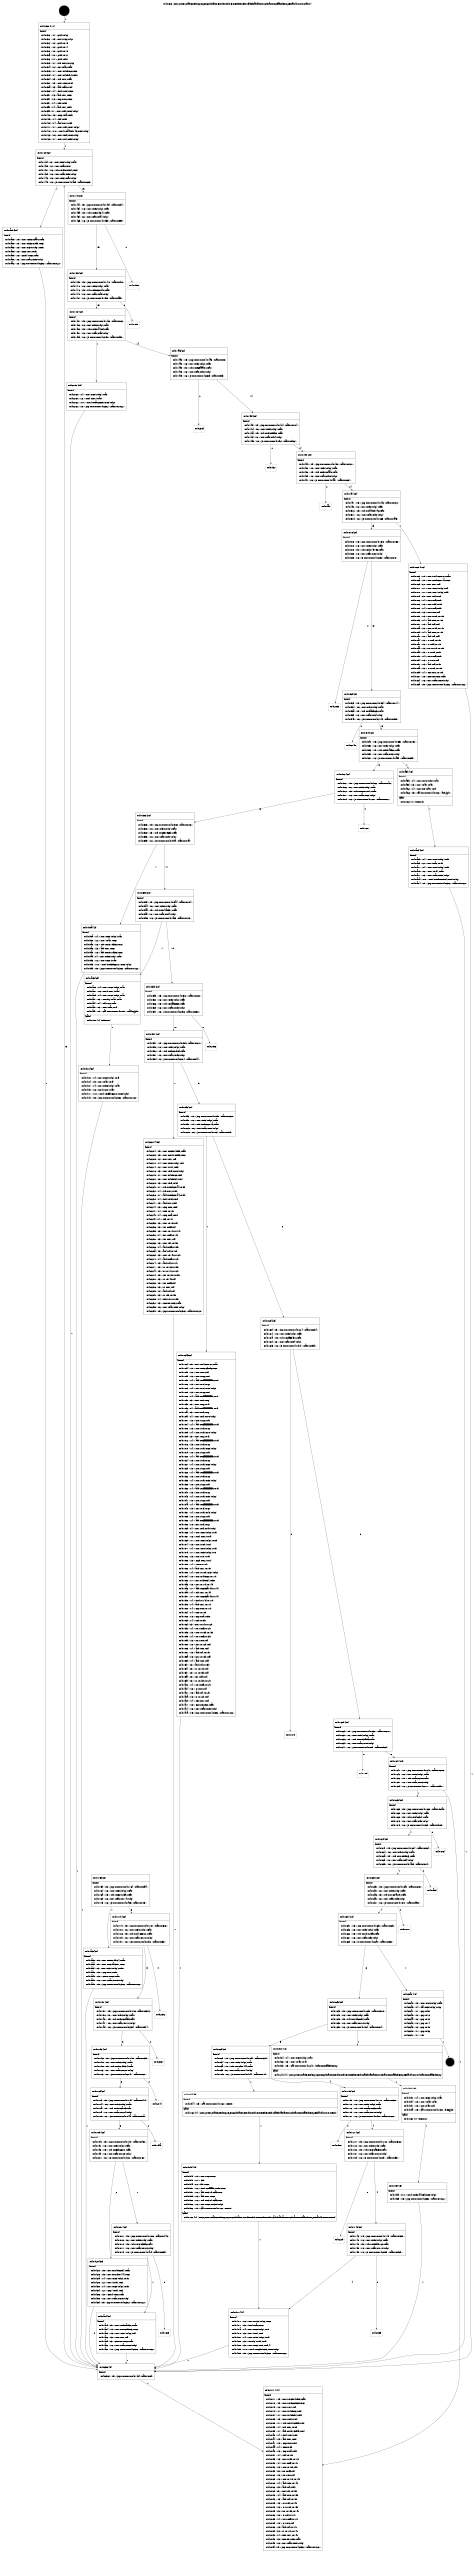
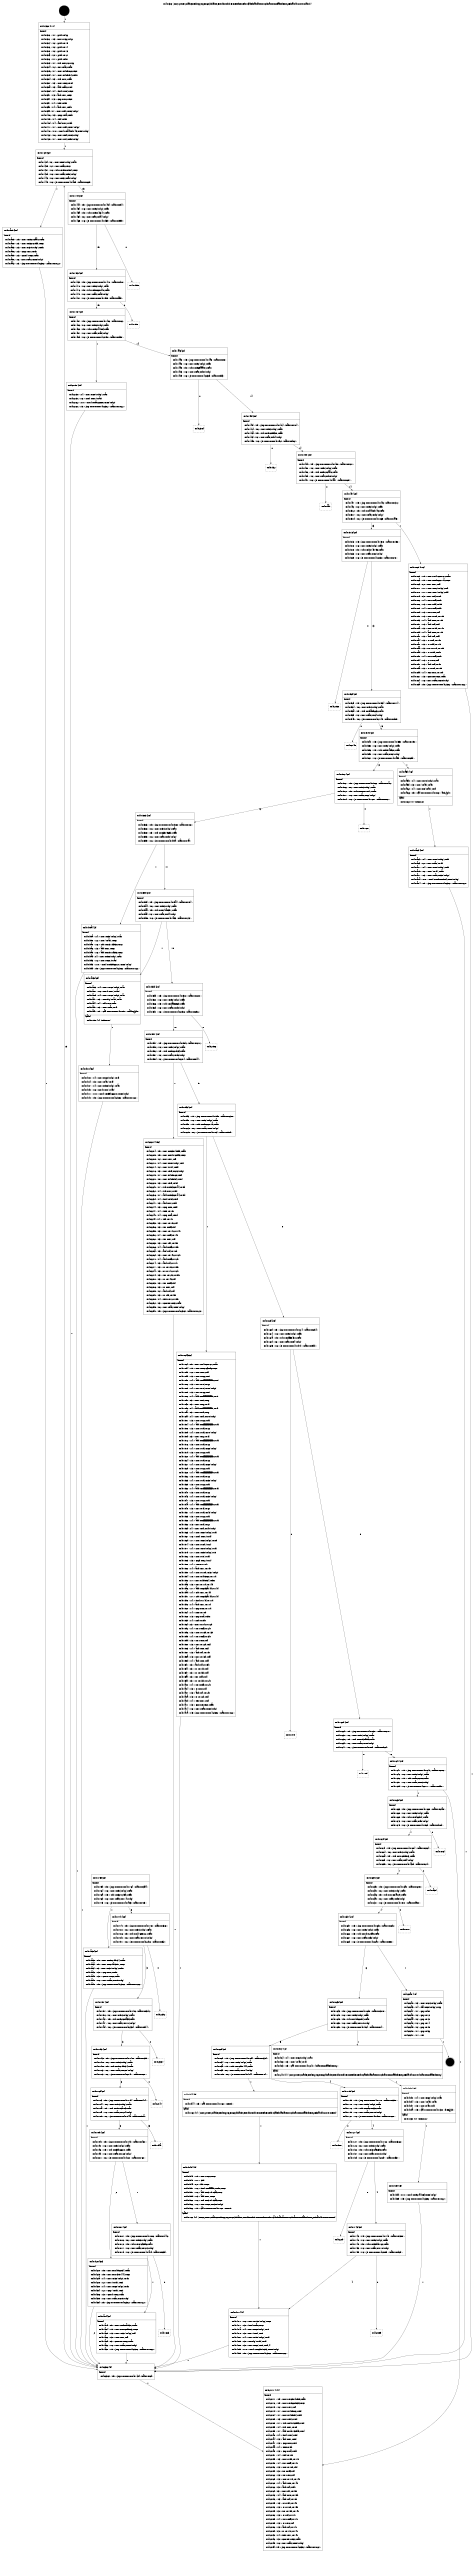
edge "0x4017cf [28]" -> "0x401d4a": label " 0" -> " 13"
